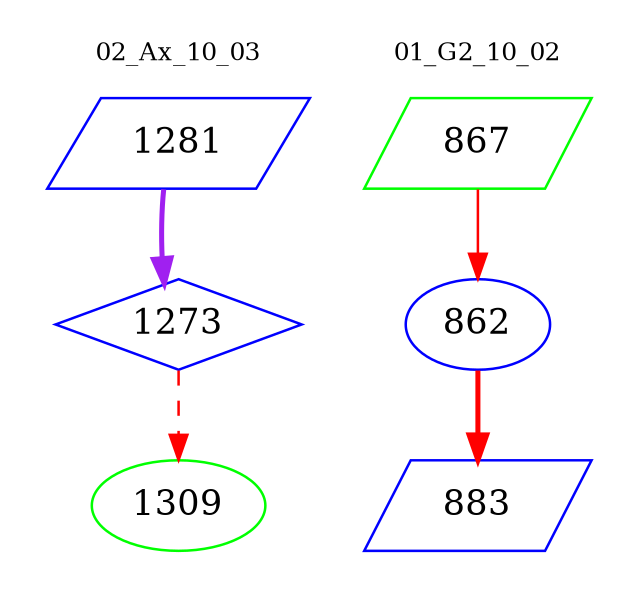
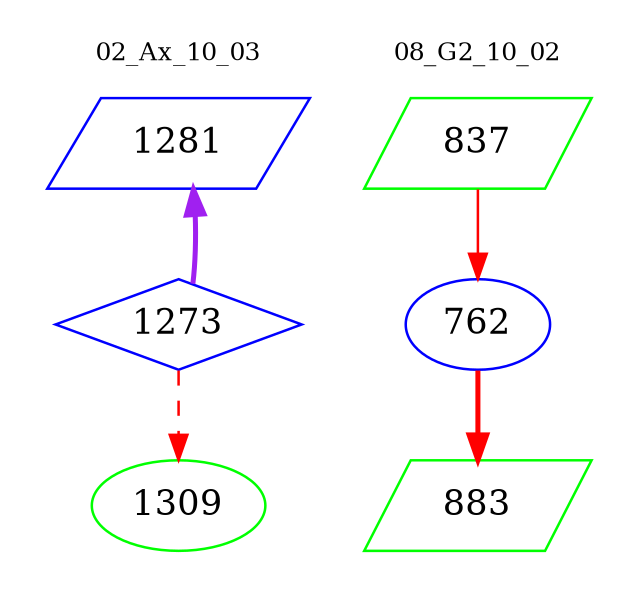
cluster "01_G2_10_02": label "01_G2_10_02" -> "08_G2_10_02"
node "867": label "867" -> "837"
edge "1281" -> "1273": reversed
node "862": label "862" -> "762"
node "883": color blue -> green
